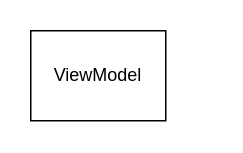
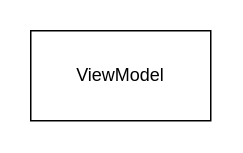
node "ViewModel": size 135x90 -> 180x90
